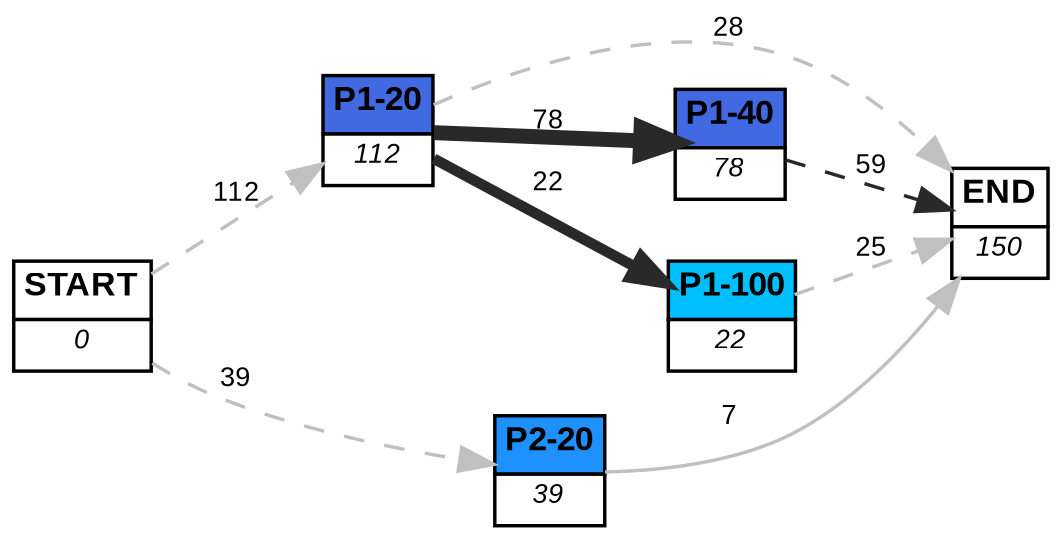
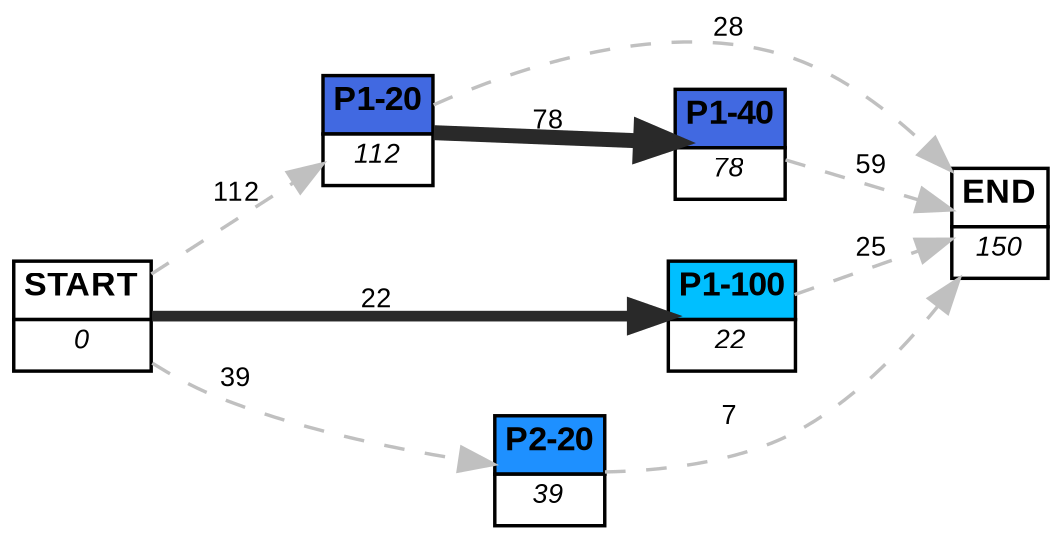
edge "P1-40" -> "END": color grey16 -> grey
edge "P1-20" -> "P1-100": now "START" -> "P1-100"
edge "P2-20" -> "END": style solid -> dashed
